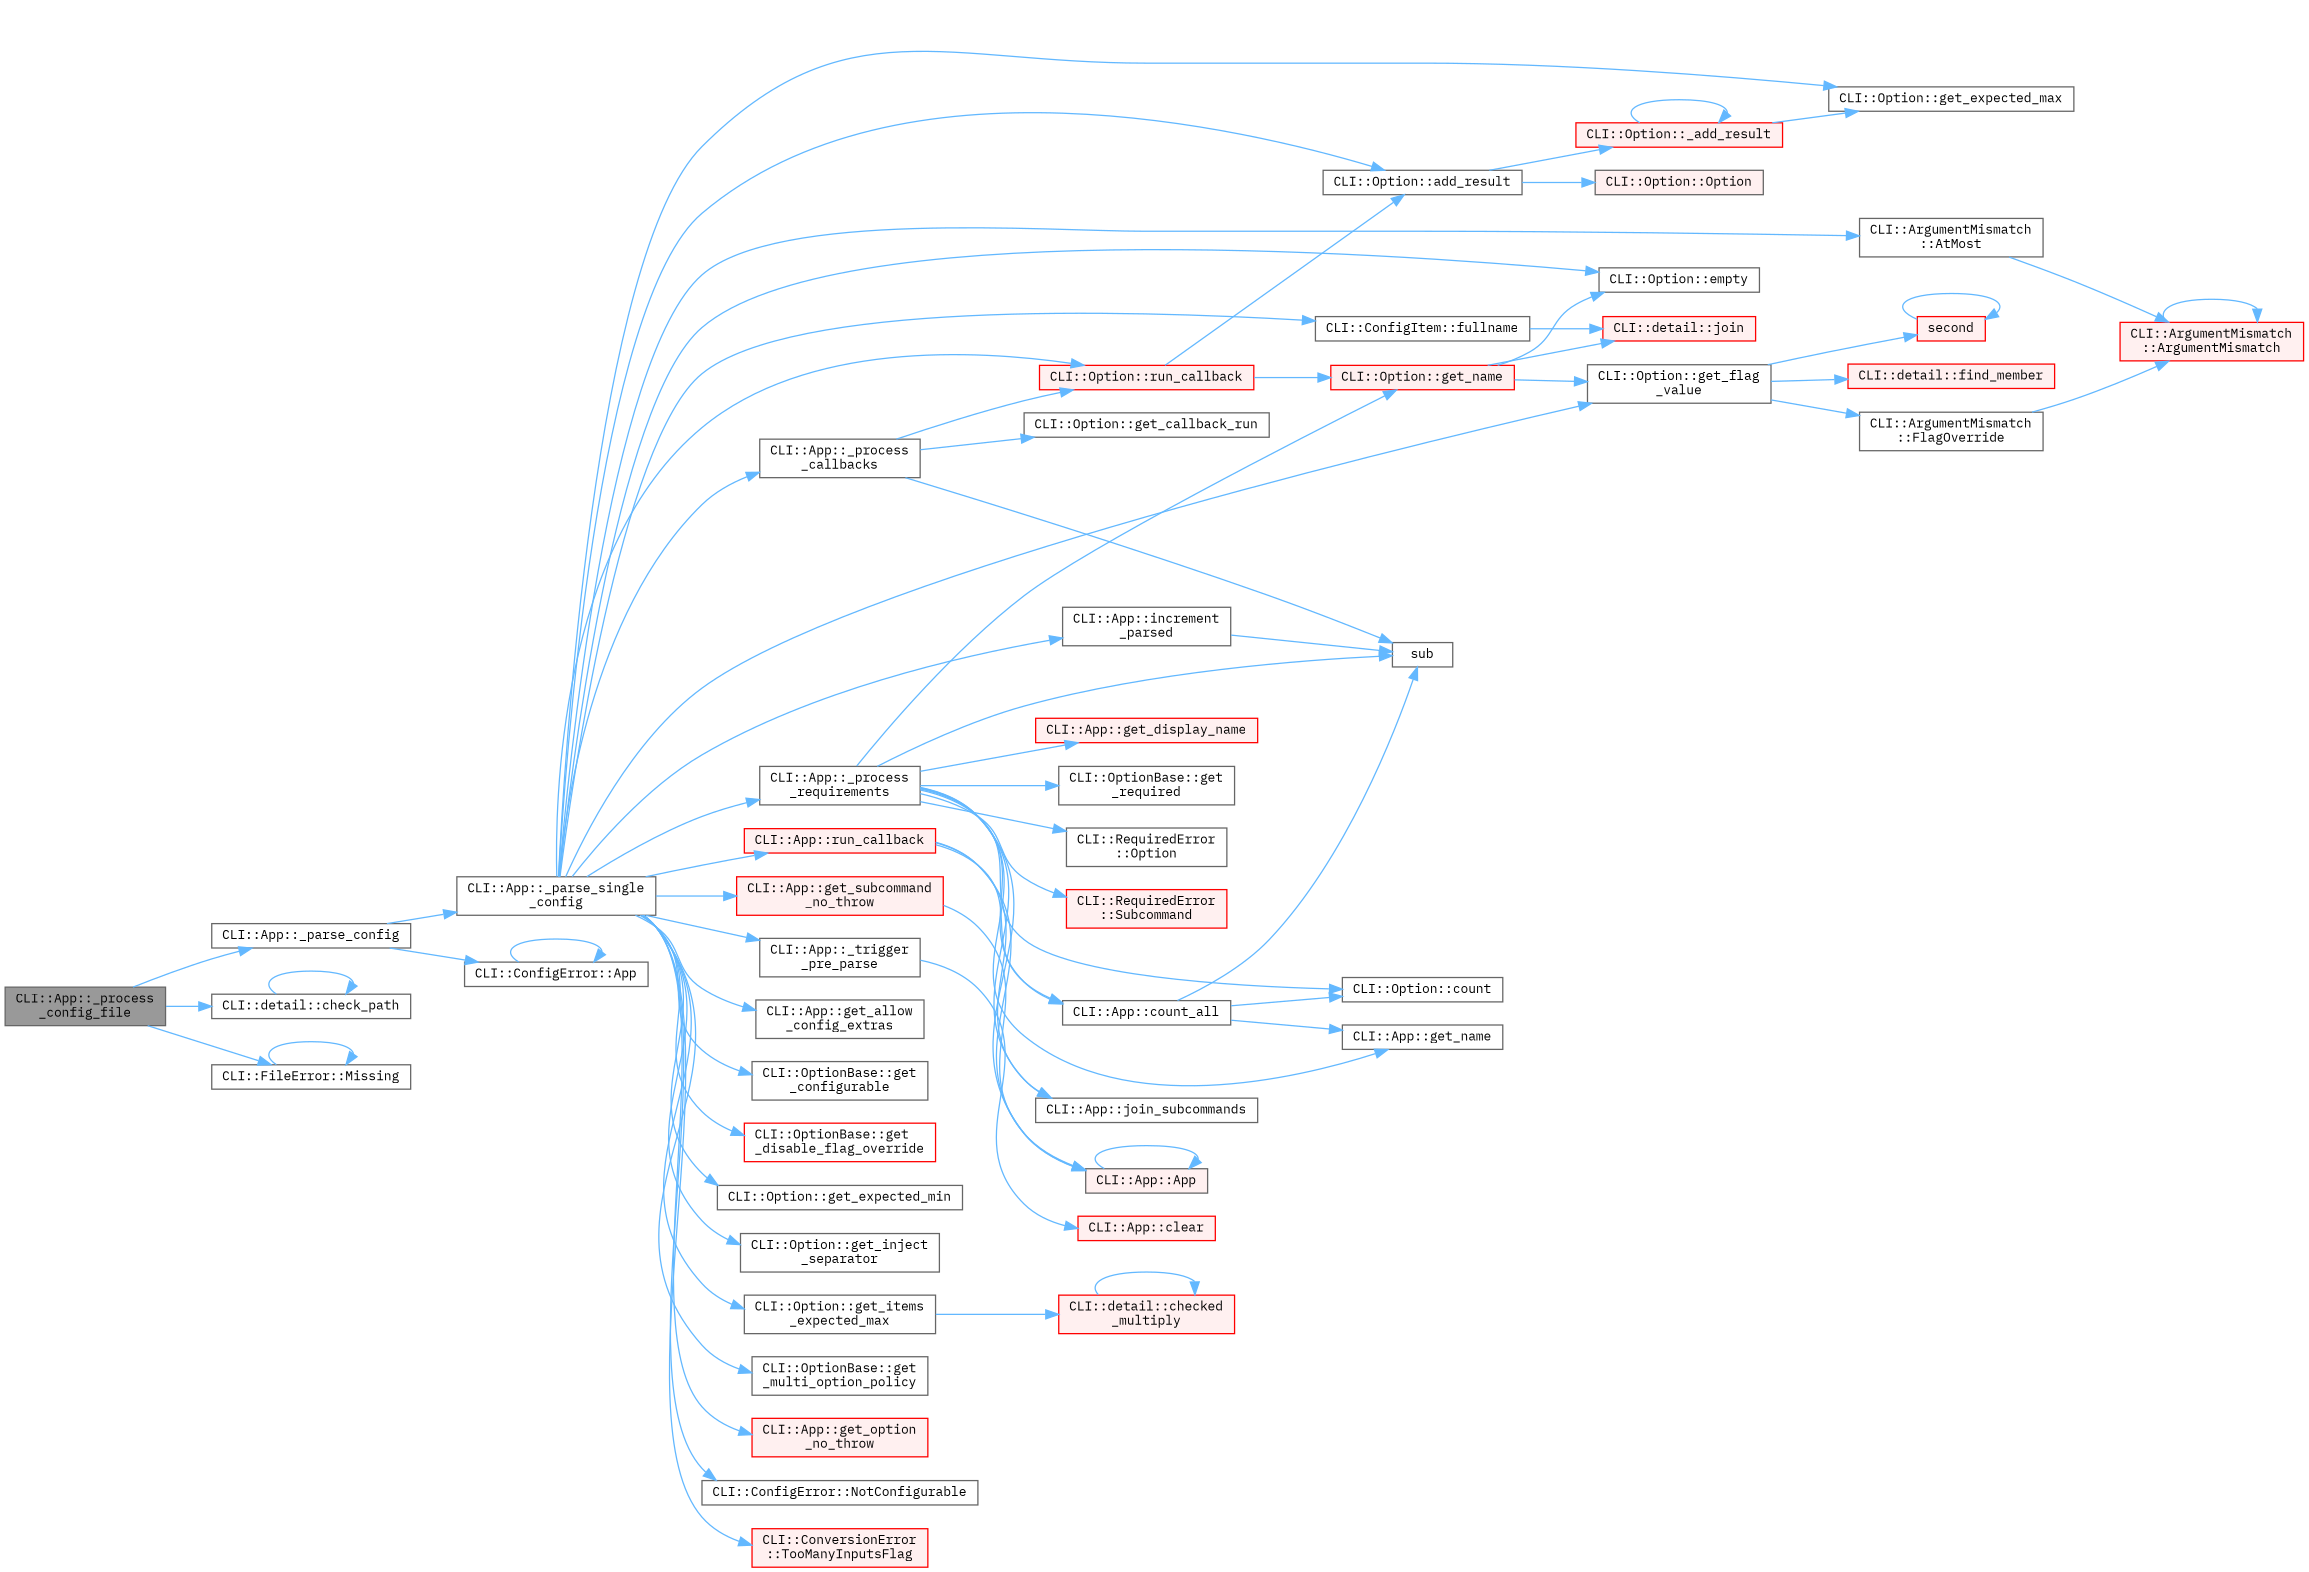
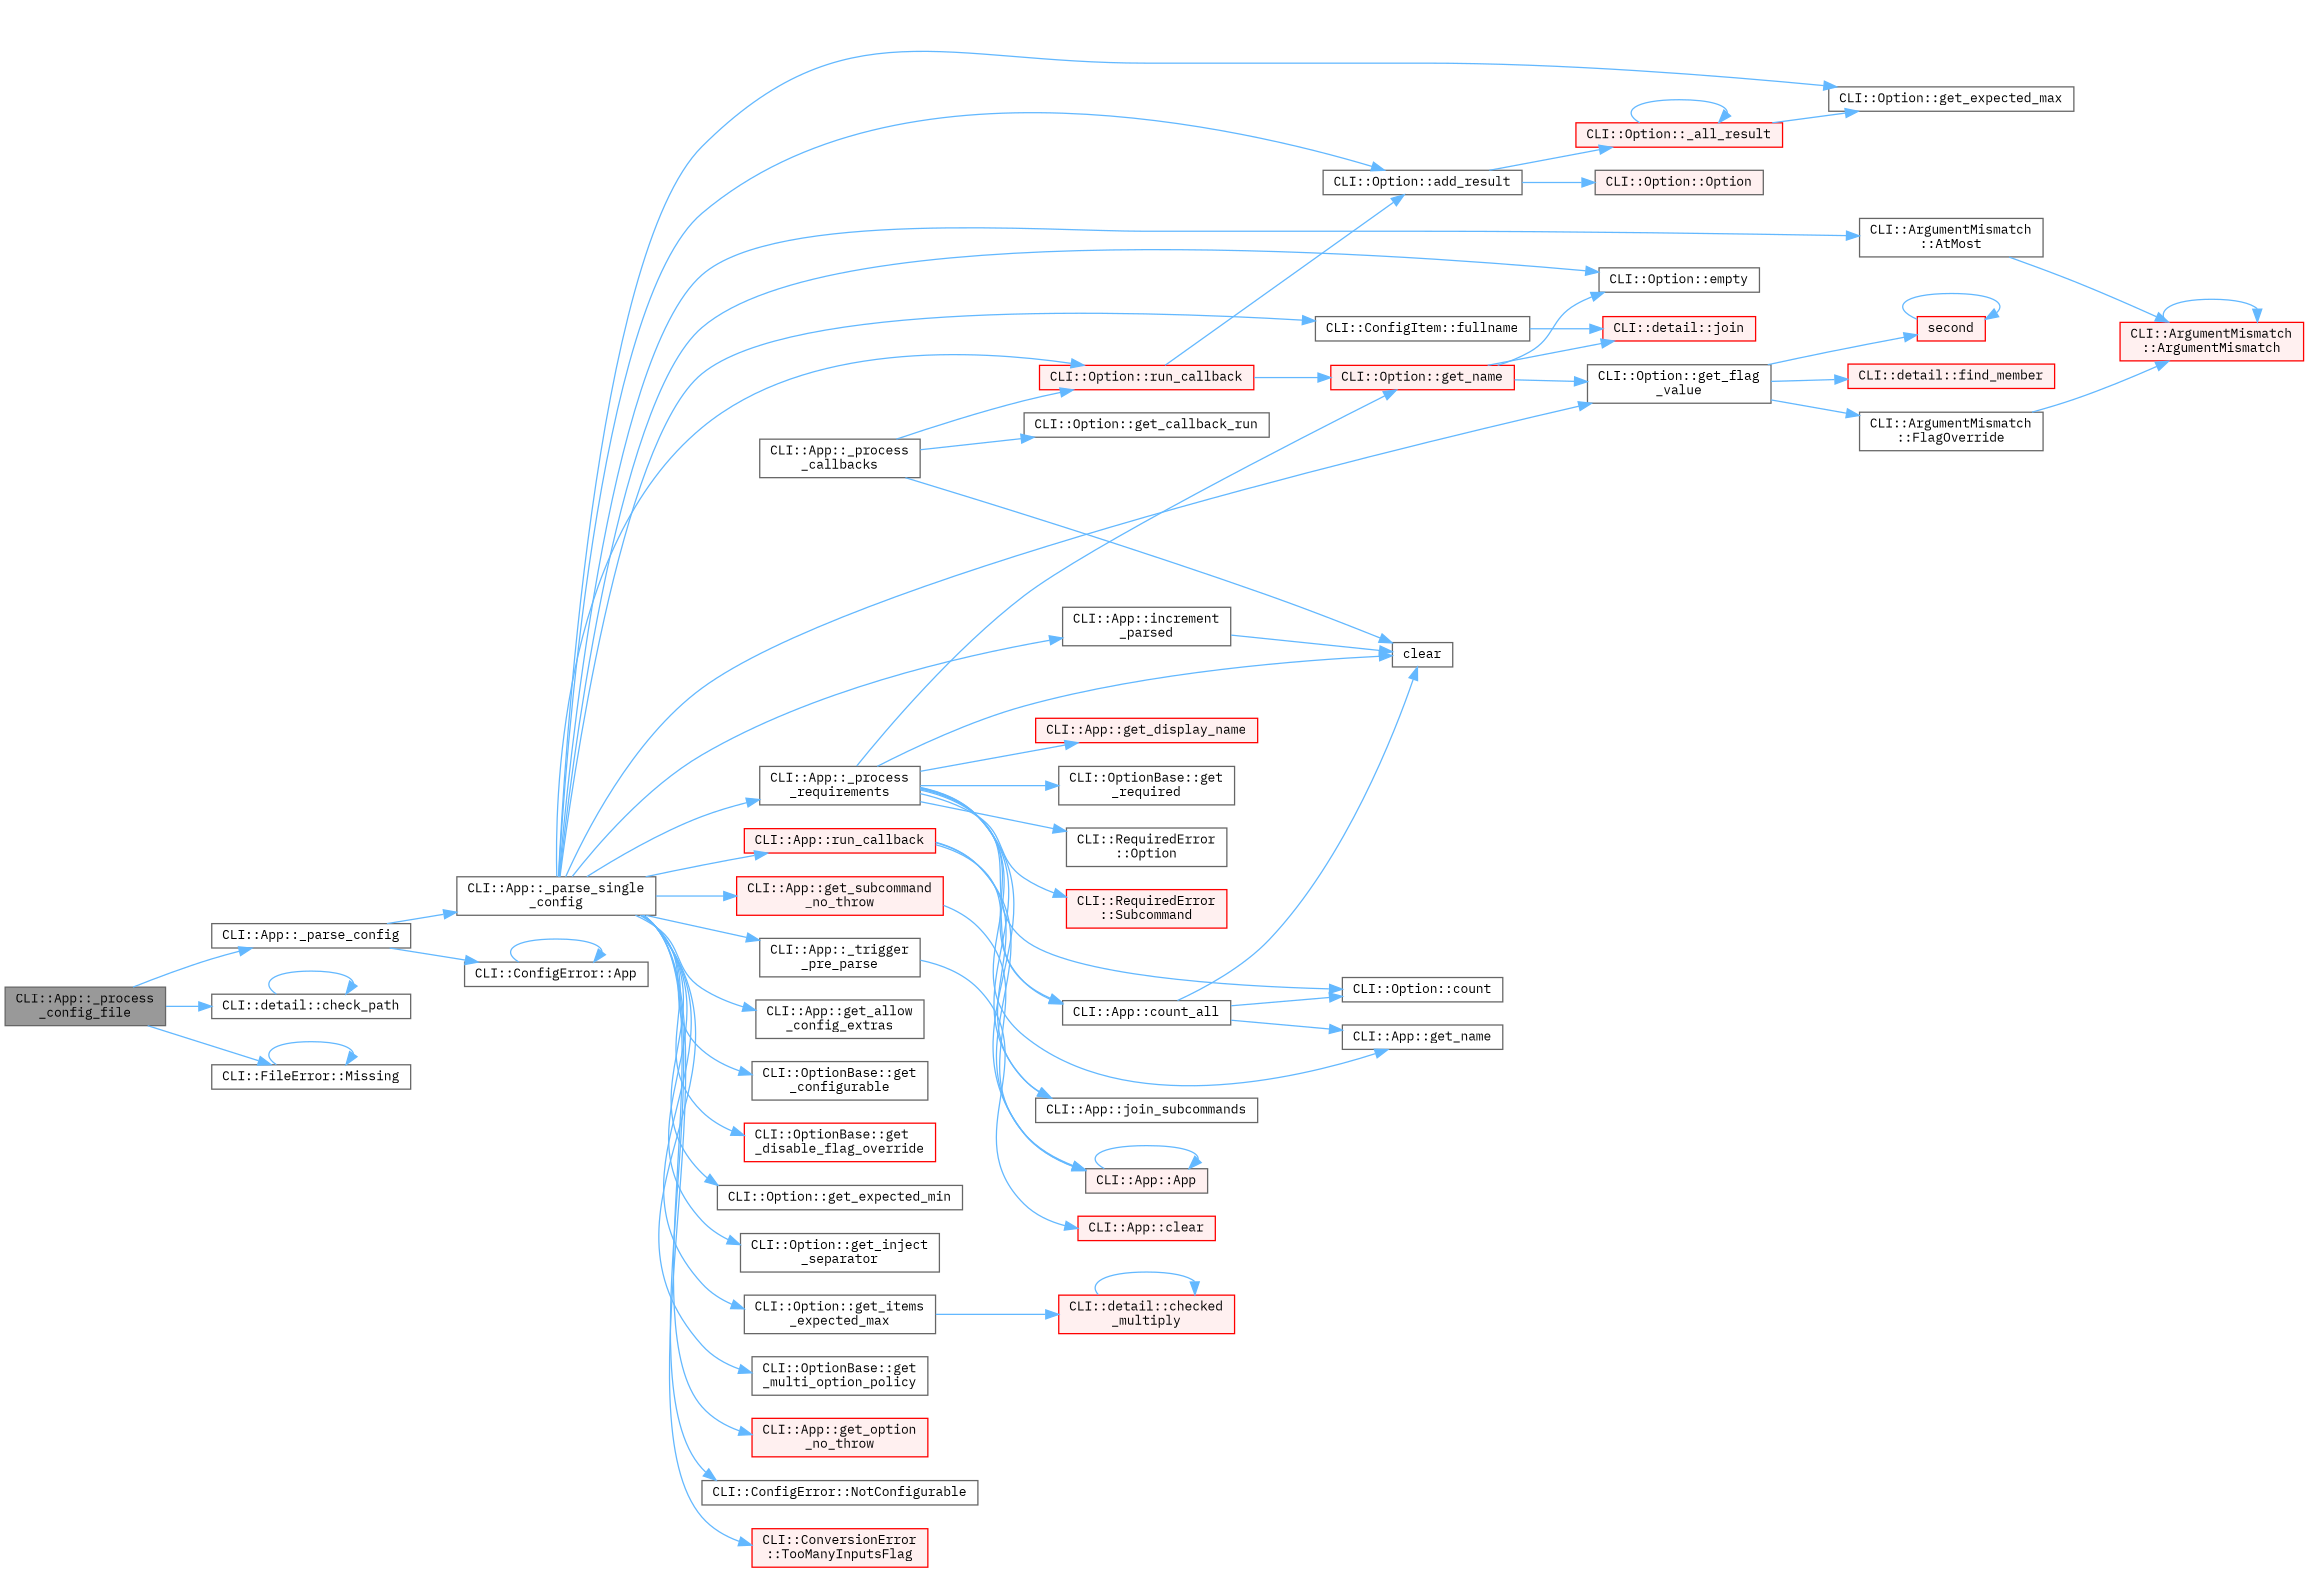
node "CLI::Option::_add_result": label "CLI::Option::_add_result" -> "CLI::Option::_all_result"
edge "CLI::App::_parse_single _config" -> "CLI::App::_process _callbacks": removed
node "sub": label "sub" -> "clear"
